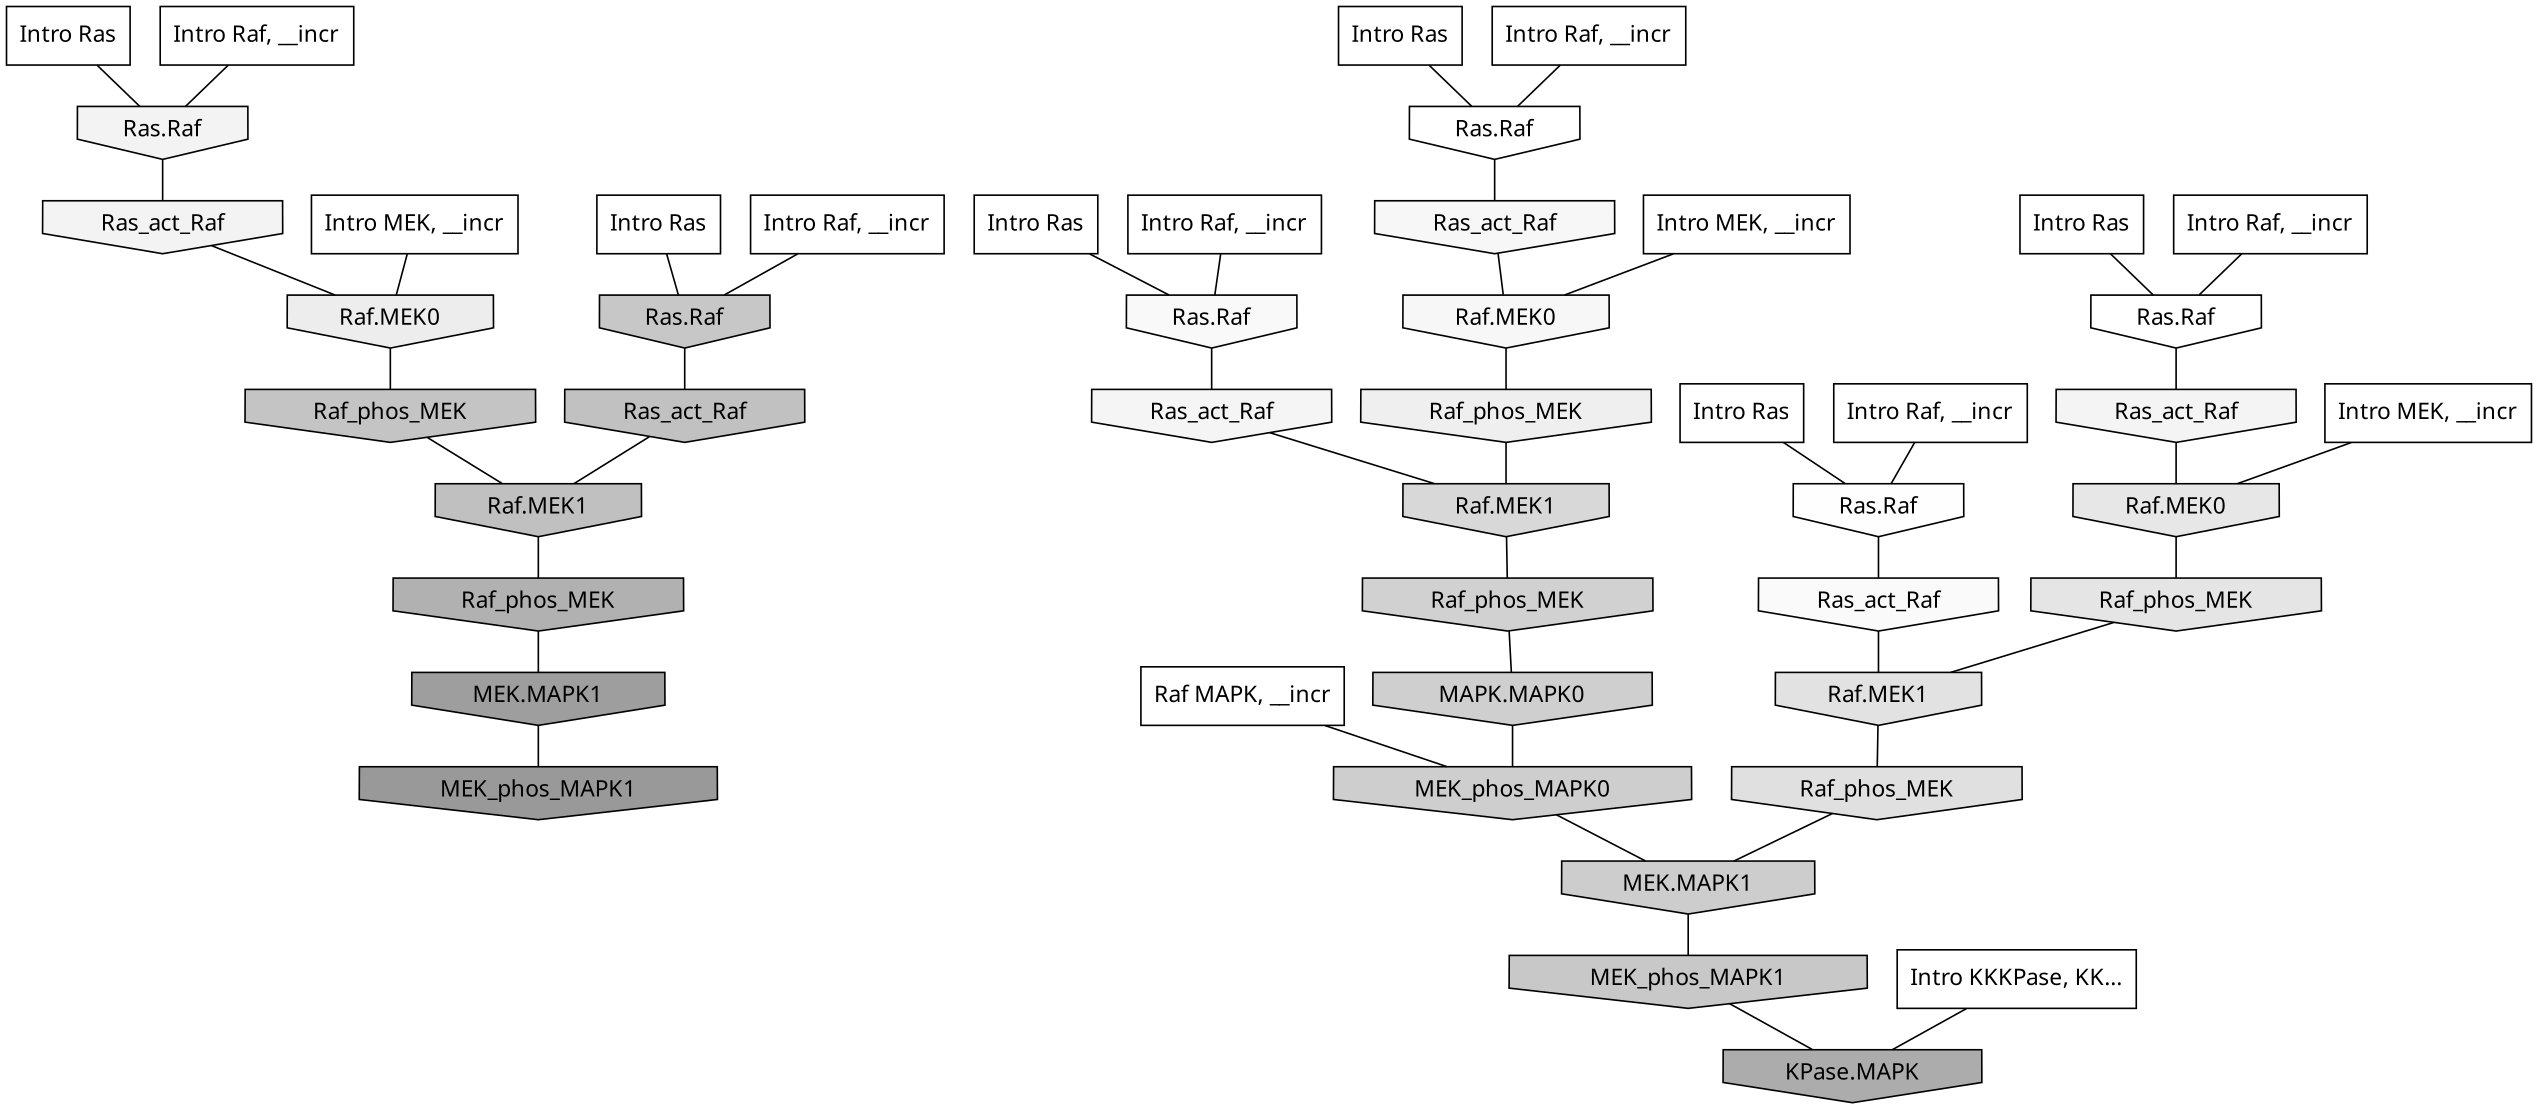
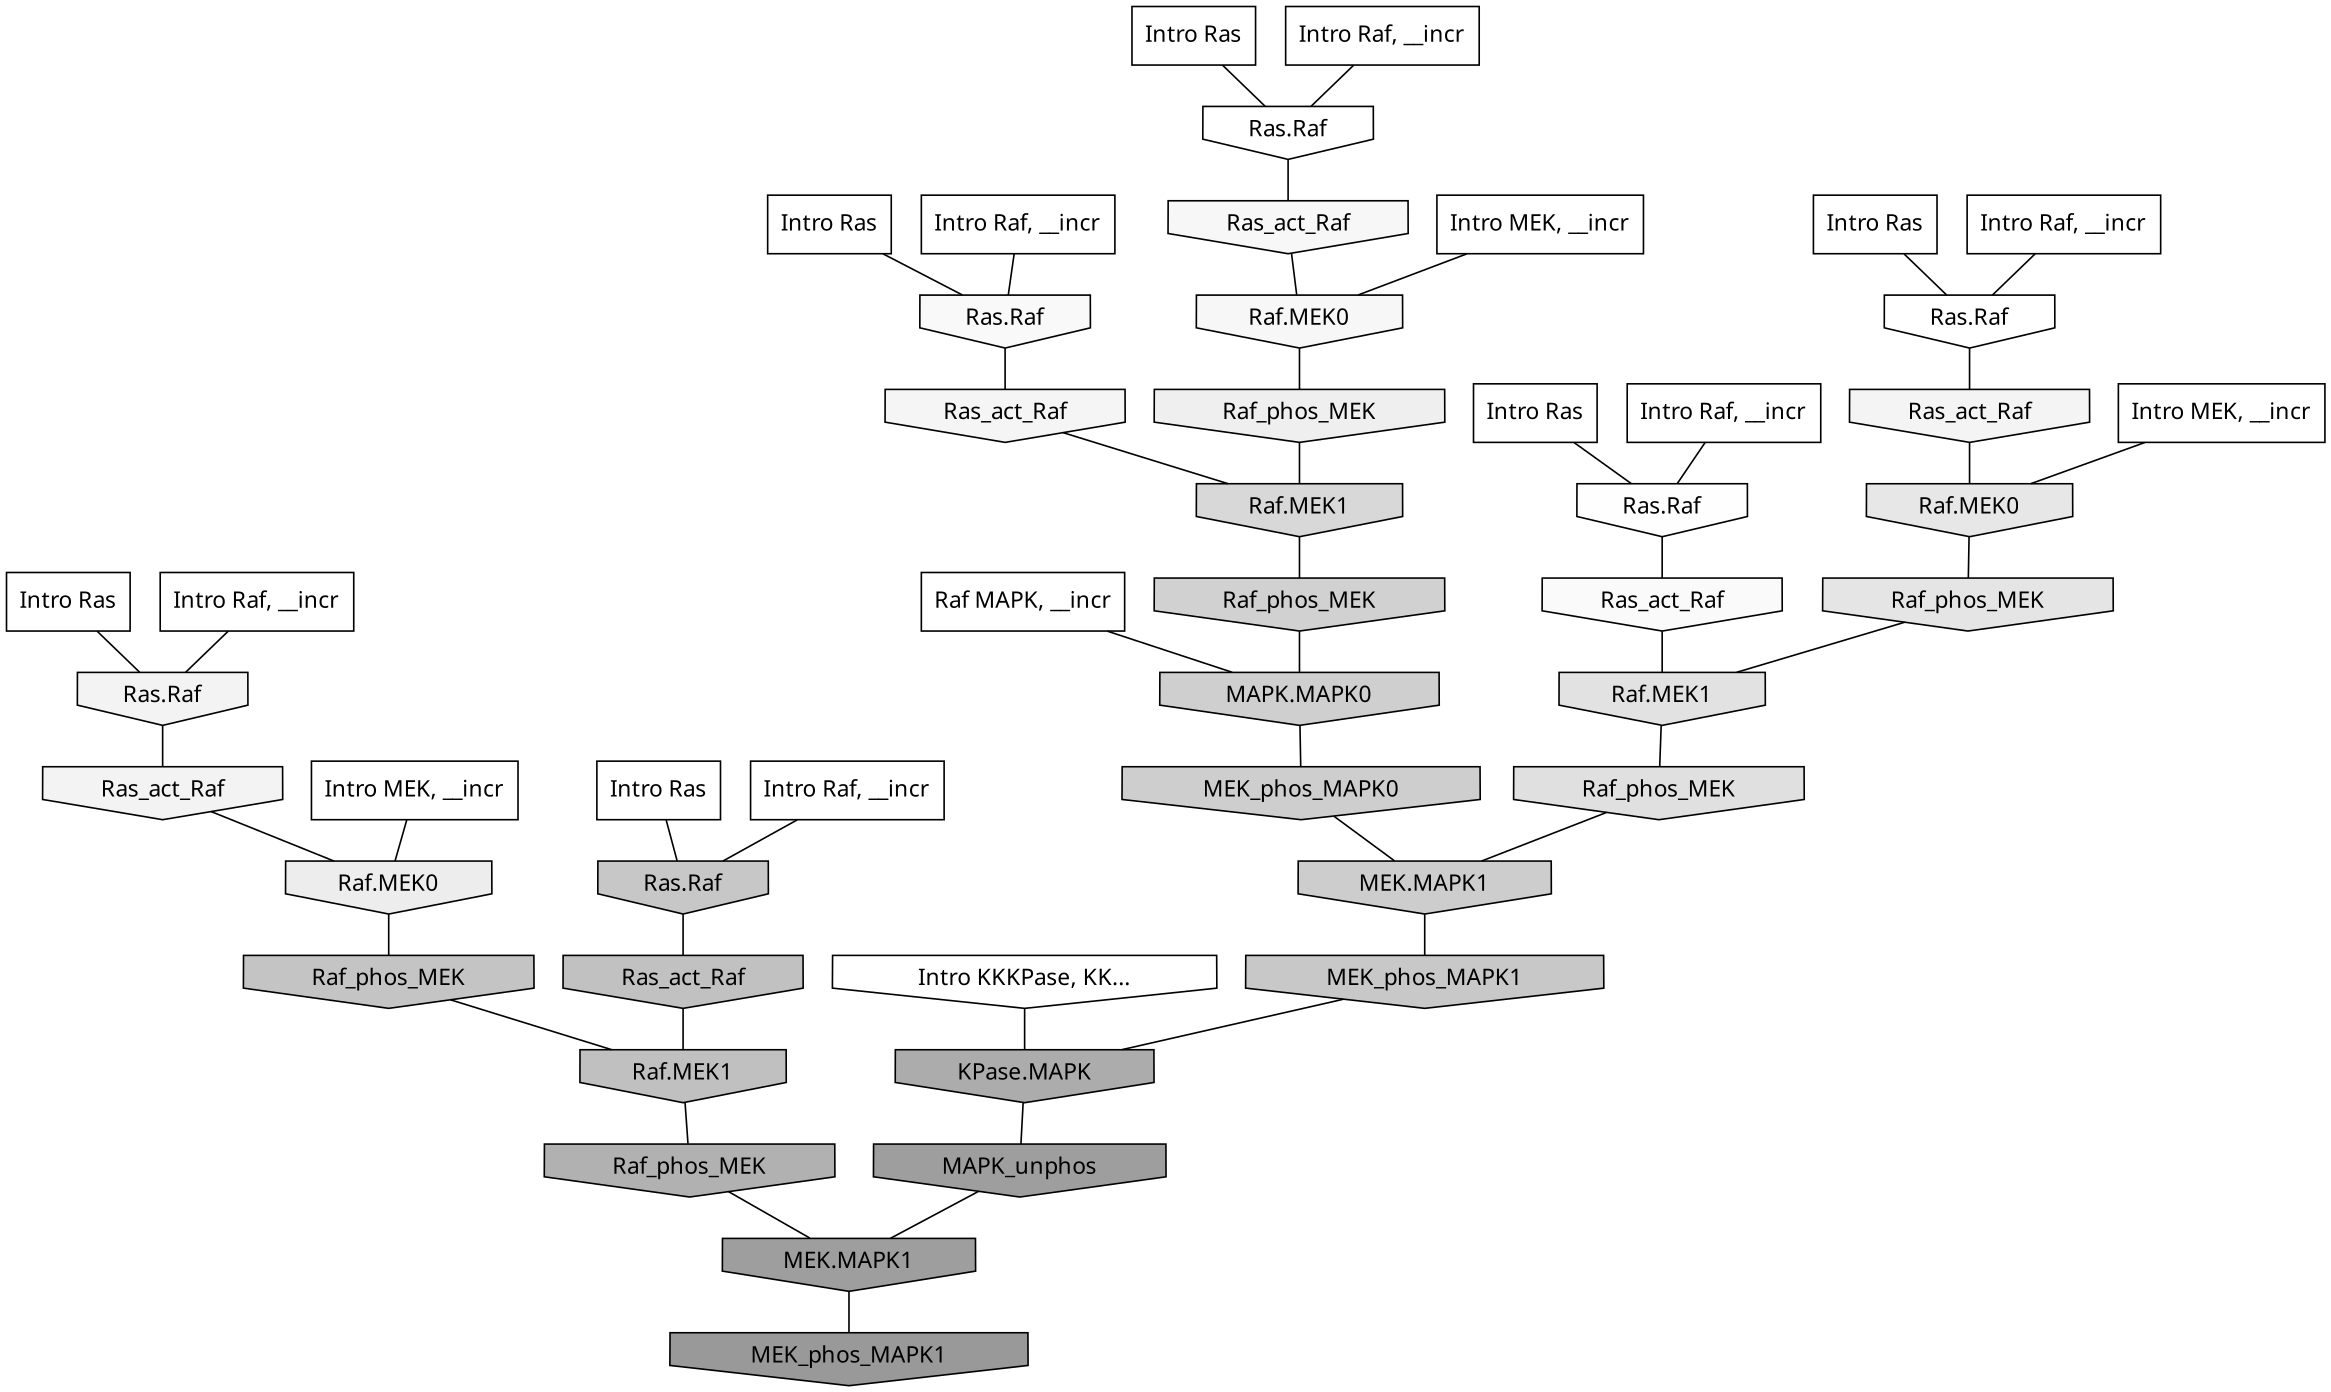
edge "Raf MAPK, __incr" -- "MEK_phos_MAPK0": now "Raf MAPK, __incr" -- "MAPK.MAPK0"
node "Intro KKKPase, KK...": shape box -> invhouse
node "MAPK_unphos": added
